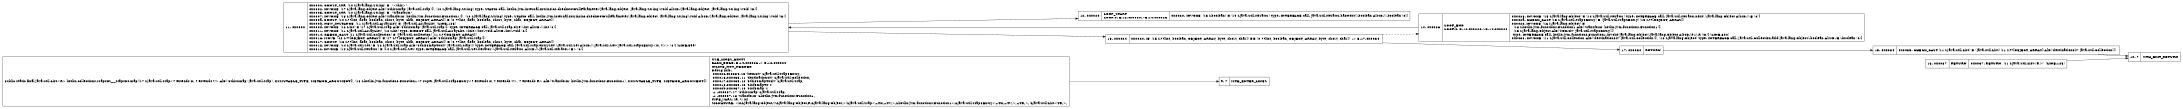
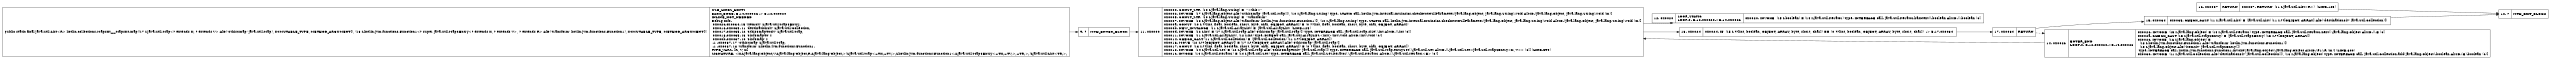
node "12: 0x0020": text "LOOP_START" -> "LOOP_STATIC"
node "14: 0x0026": text "LOOP_END" -> "ENTER_END"
edge "9: ?" -> "11: 0x0000": added
edge "13: 0x0024" -> "14: 0x0026": now "17: 0x0034" -> "14: 0x0026"
node "10: ?": text "MTH_EXIT_RETURN" -> "MTH_EXIT_BLOCK"
node "9: ?": text "MTH_ENTER_LINES" -> "MTH_ENTER_BLOCK"
